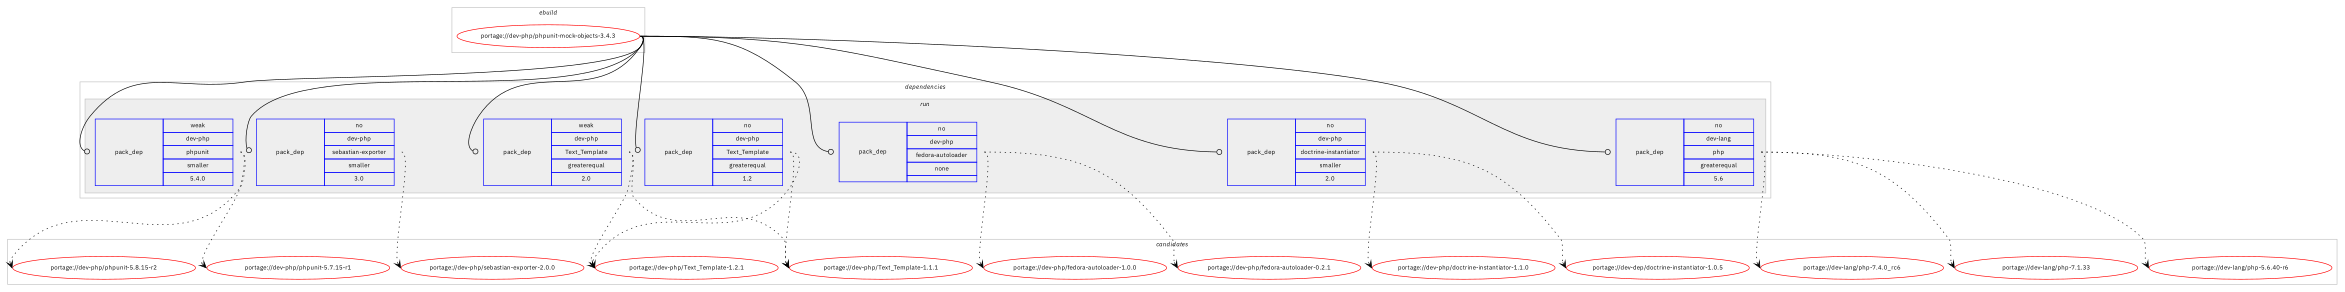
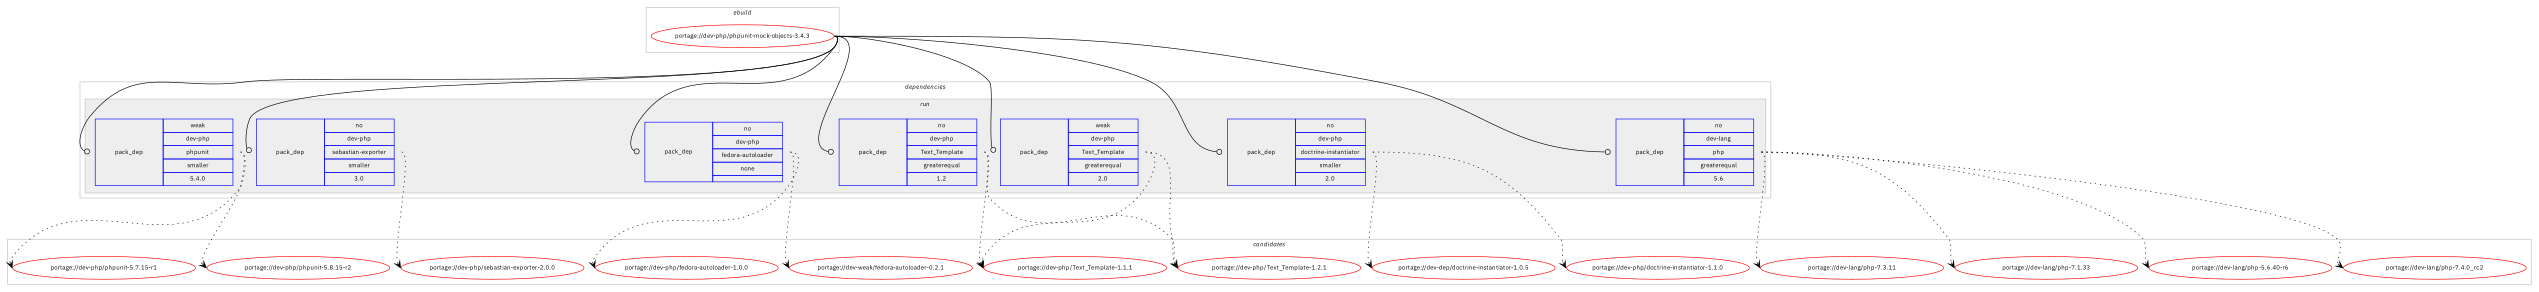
node "portage://dev-php/fedora-autoloader-0.2.1": label "portage://dev-php/fedora-autoloader-0.2.1" -> "portage://dev-weak/fedora-autoloader-0.2.1"
node "portage://dev-lang/php-7.3.11": added
node "portage://dev-lang/php-7.4.0_rc6": label "portage://dev-lang/php-7.4.0_rc6" -> "portage://dev-lang/php-7.4.0_rc2"
